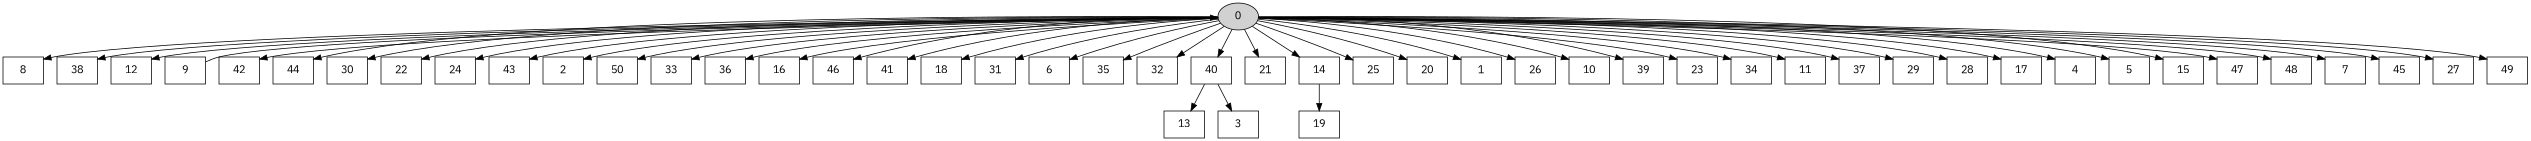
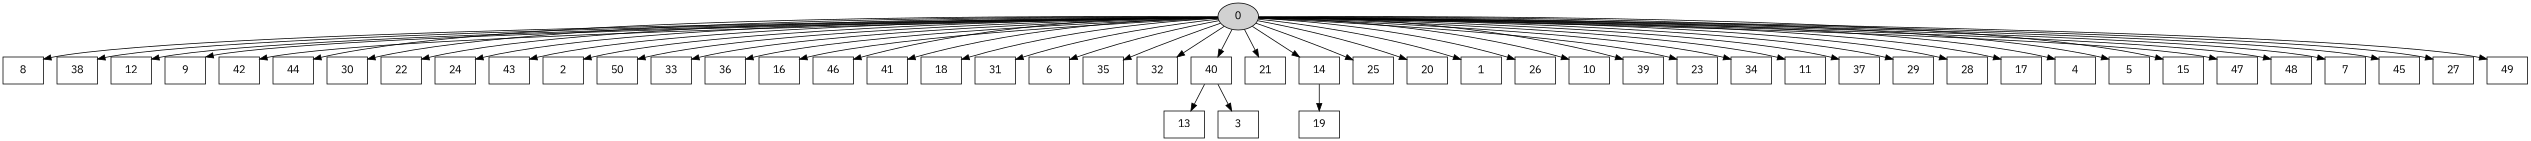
edge "9" -> "0": reversed
